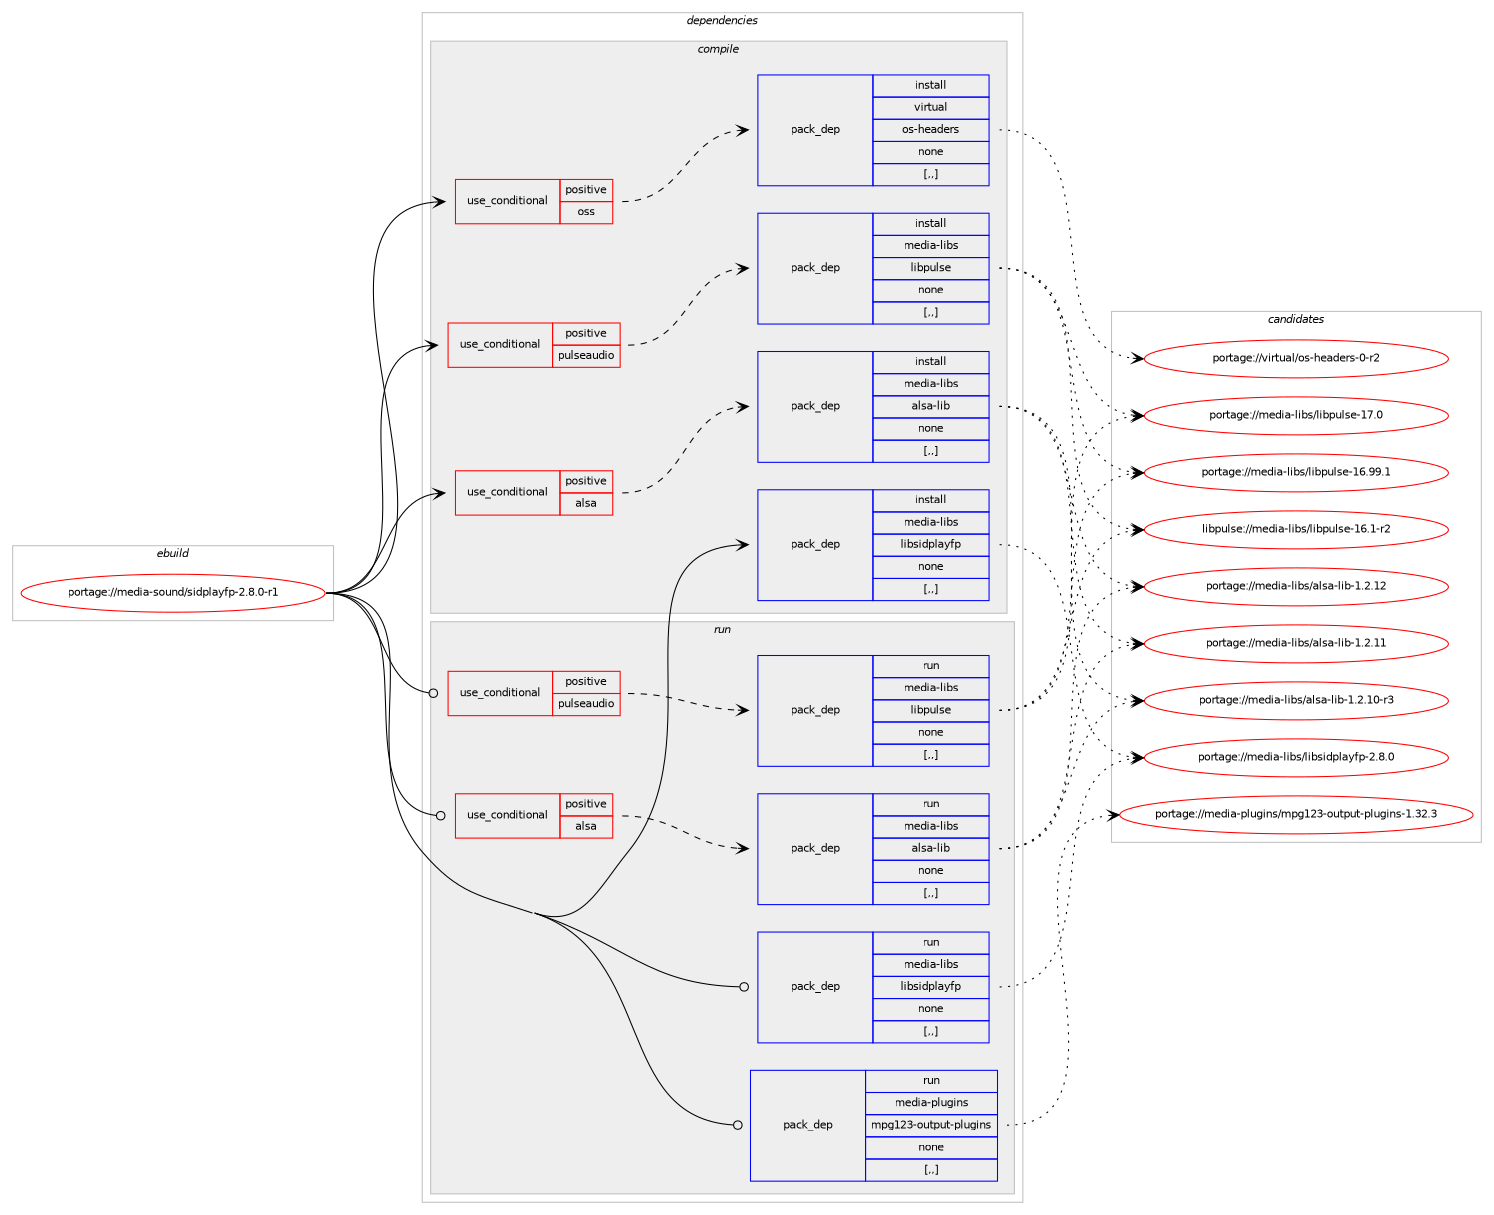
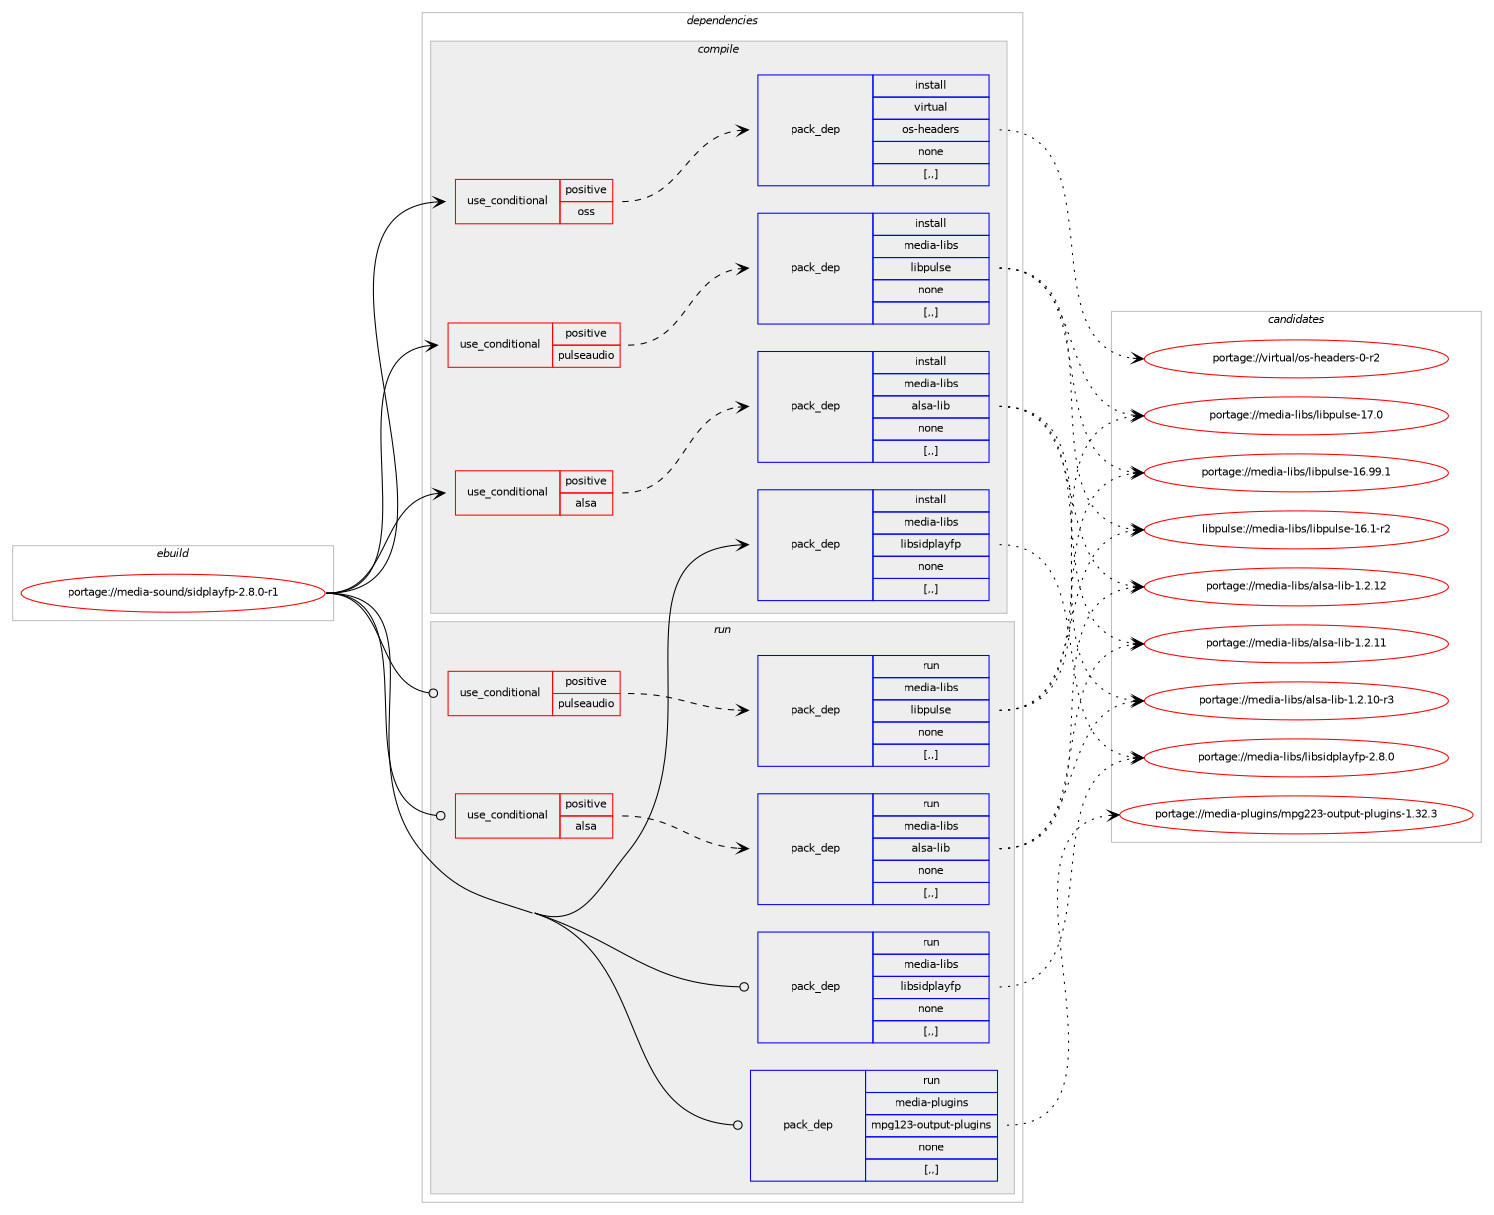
node "portage://media-plugins/mpg123-output-plugins-1.32.3": label "portage://media-plugins/mpg123-output-plugins-1.32.3" -> "portage://media-plugins/mpg223-output-plugins-1.32.3"
